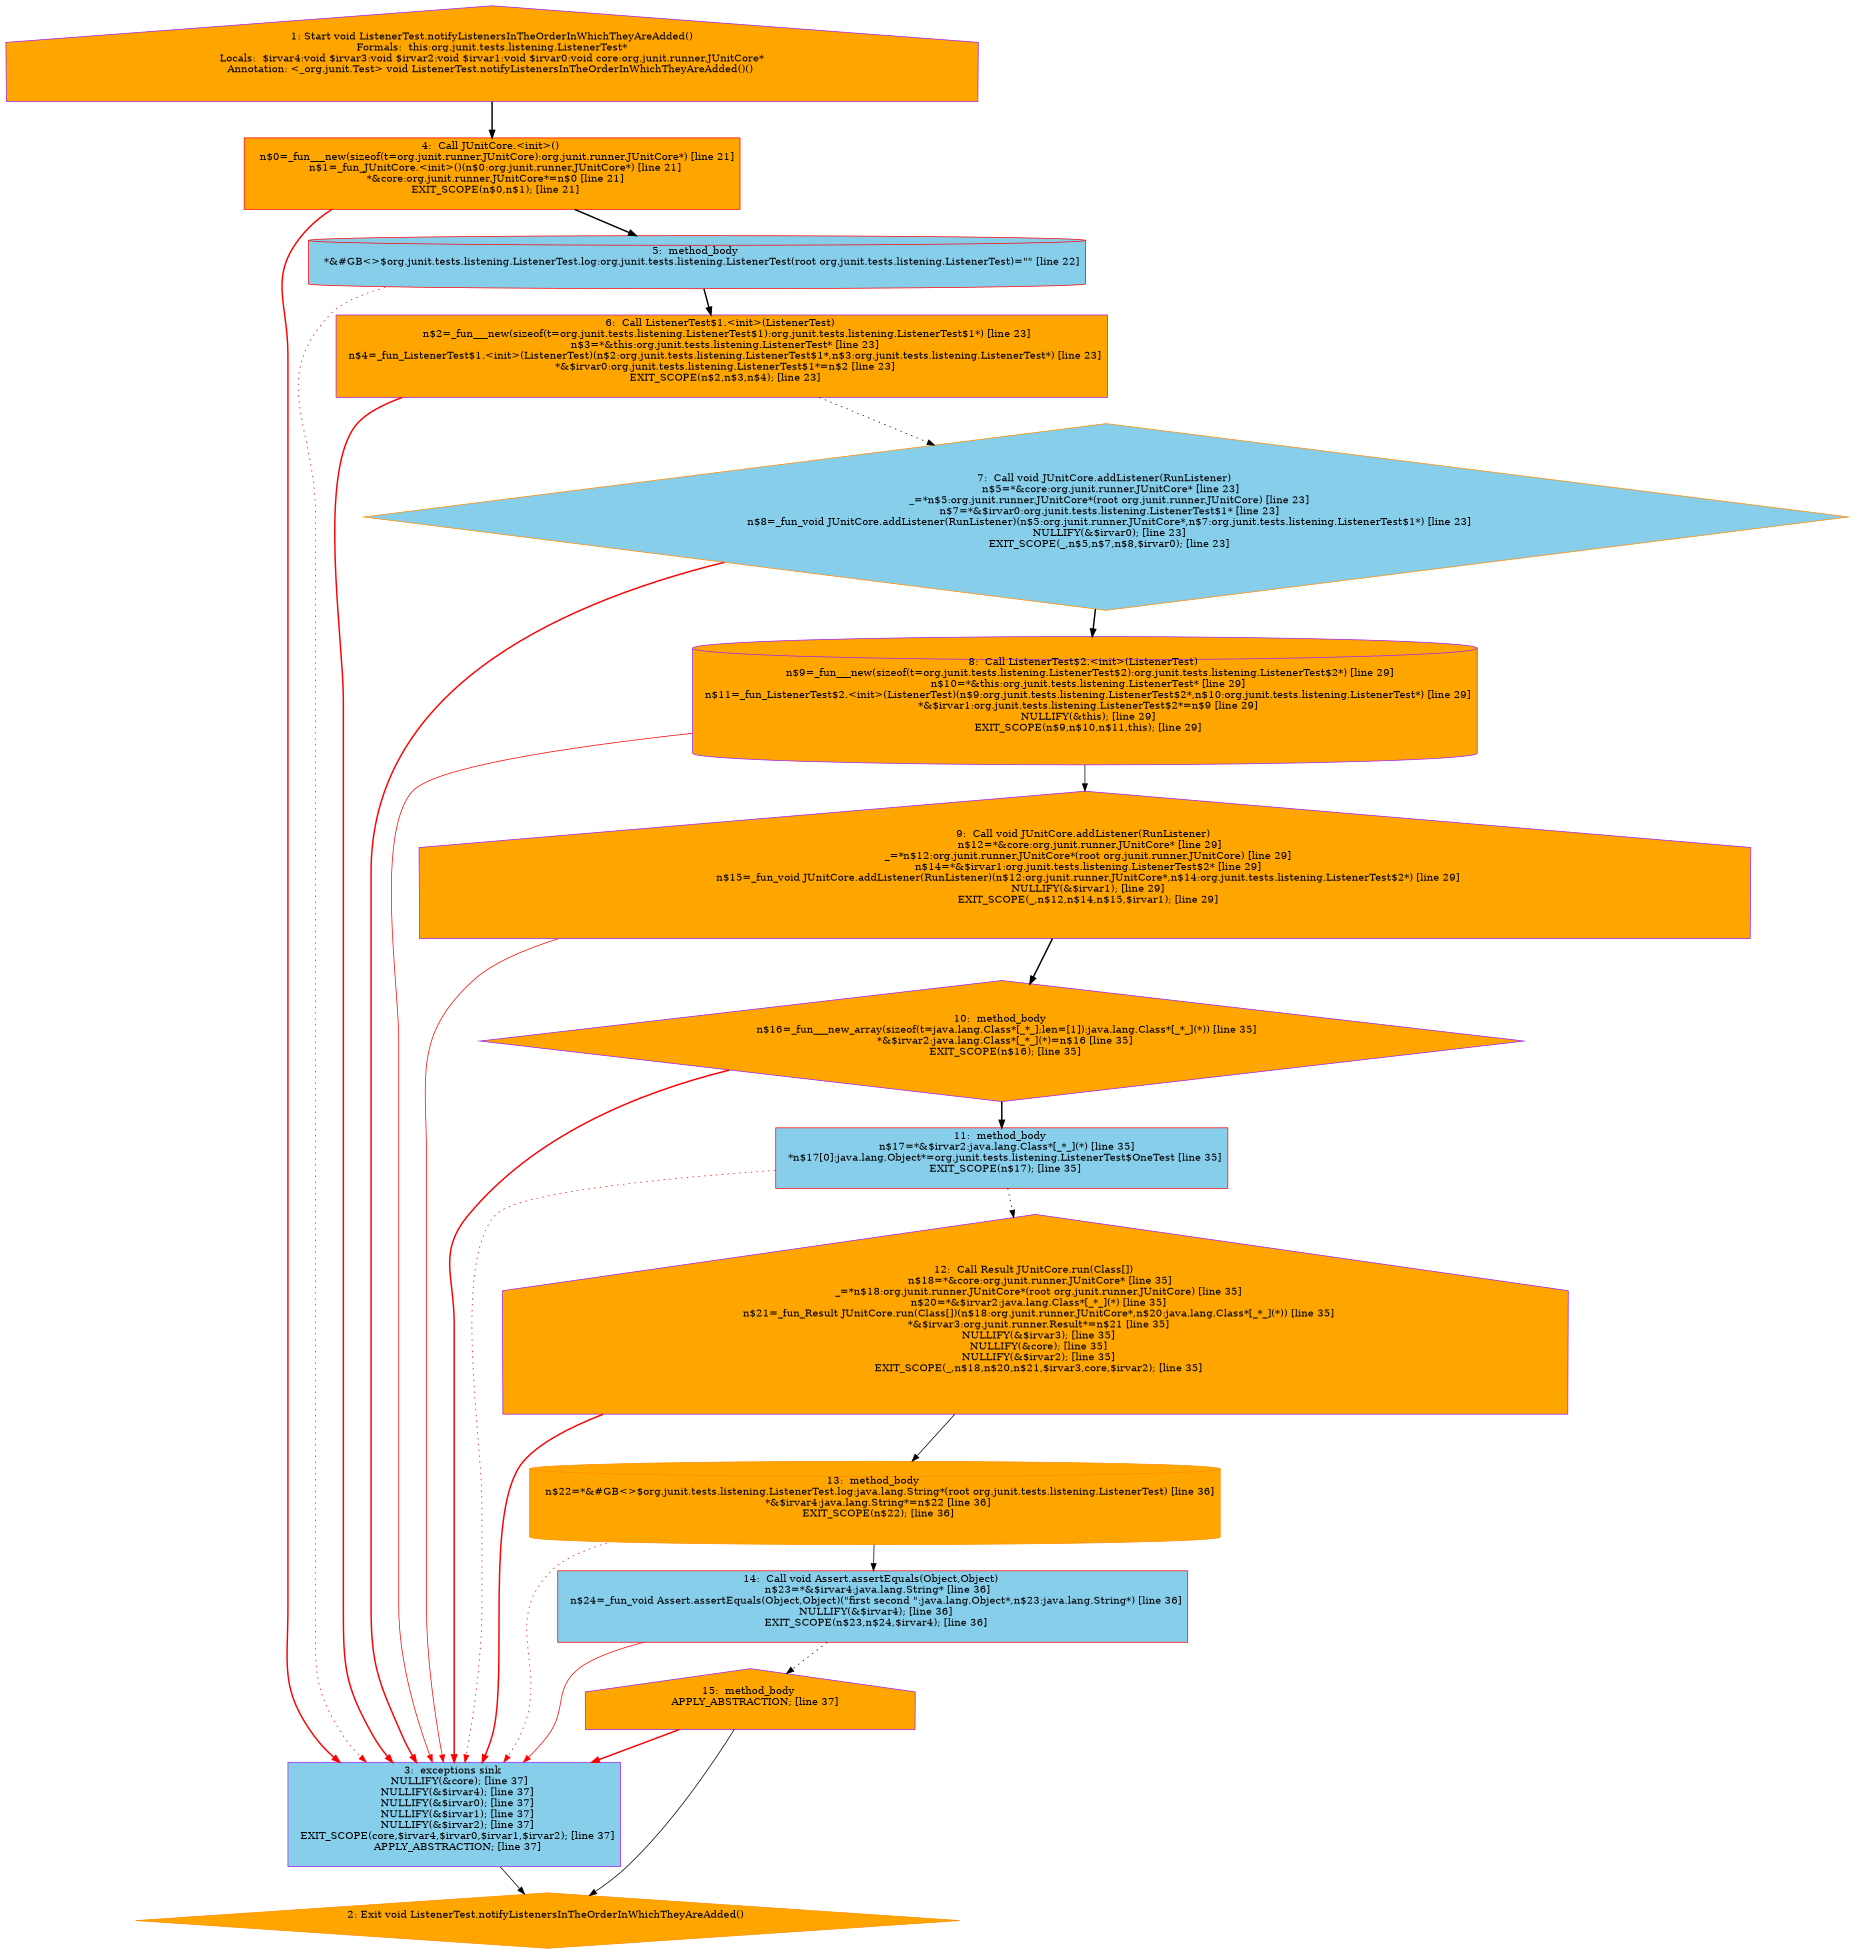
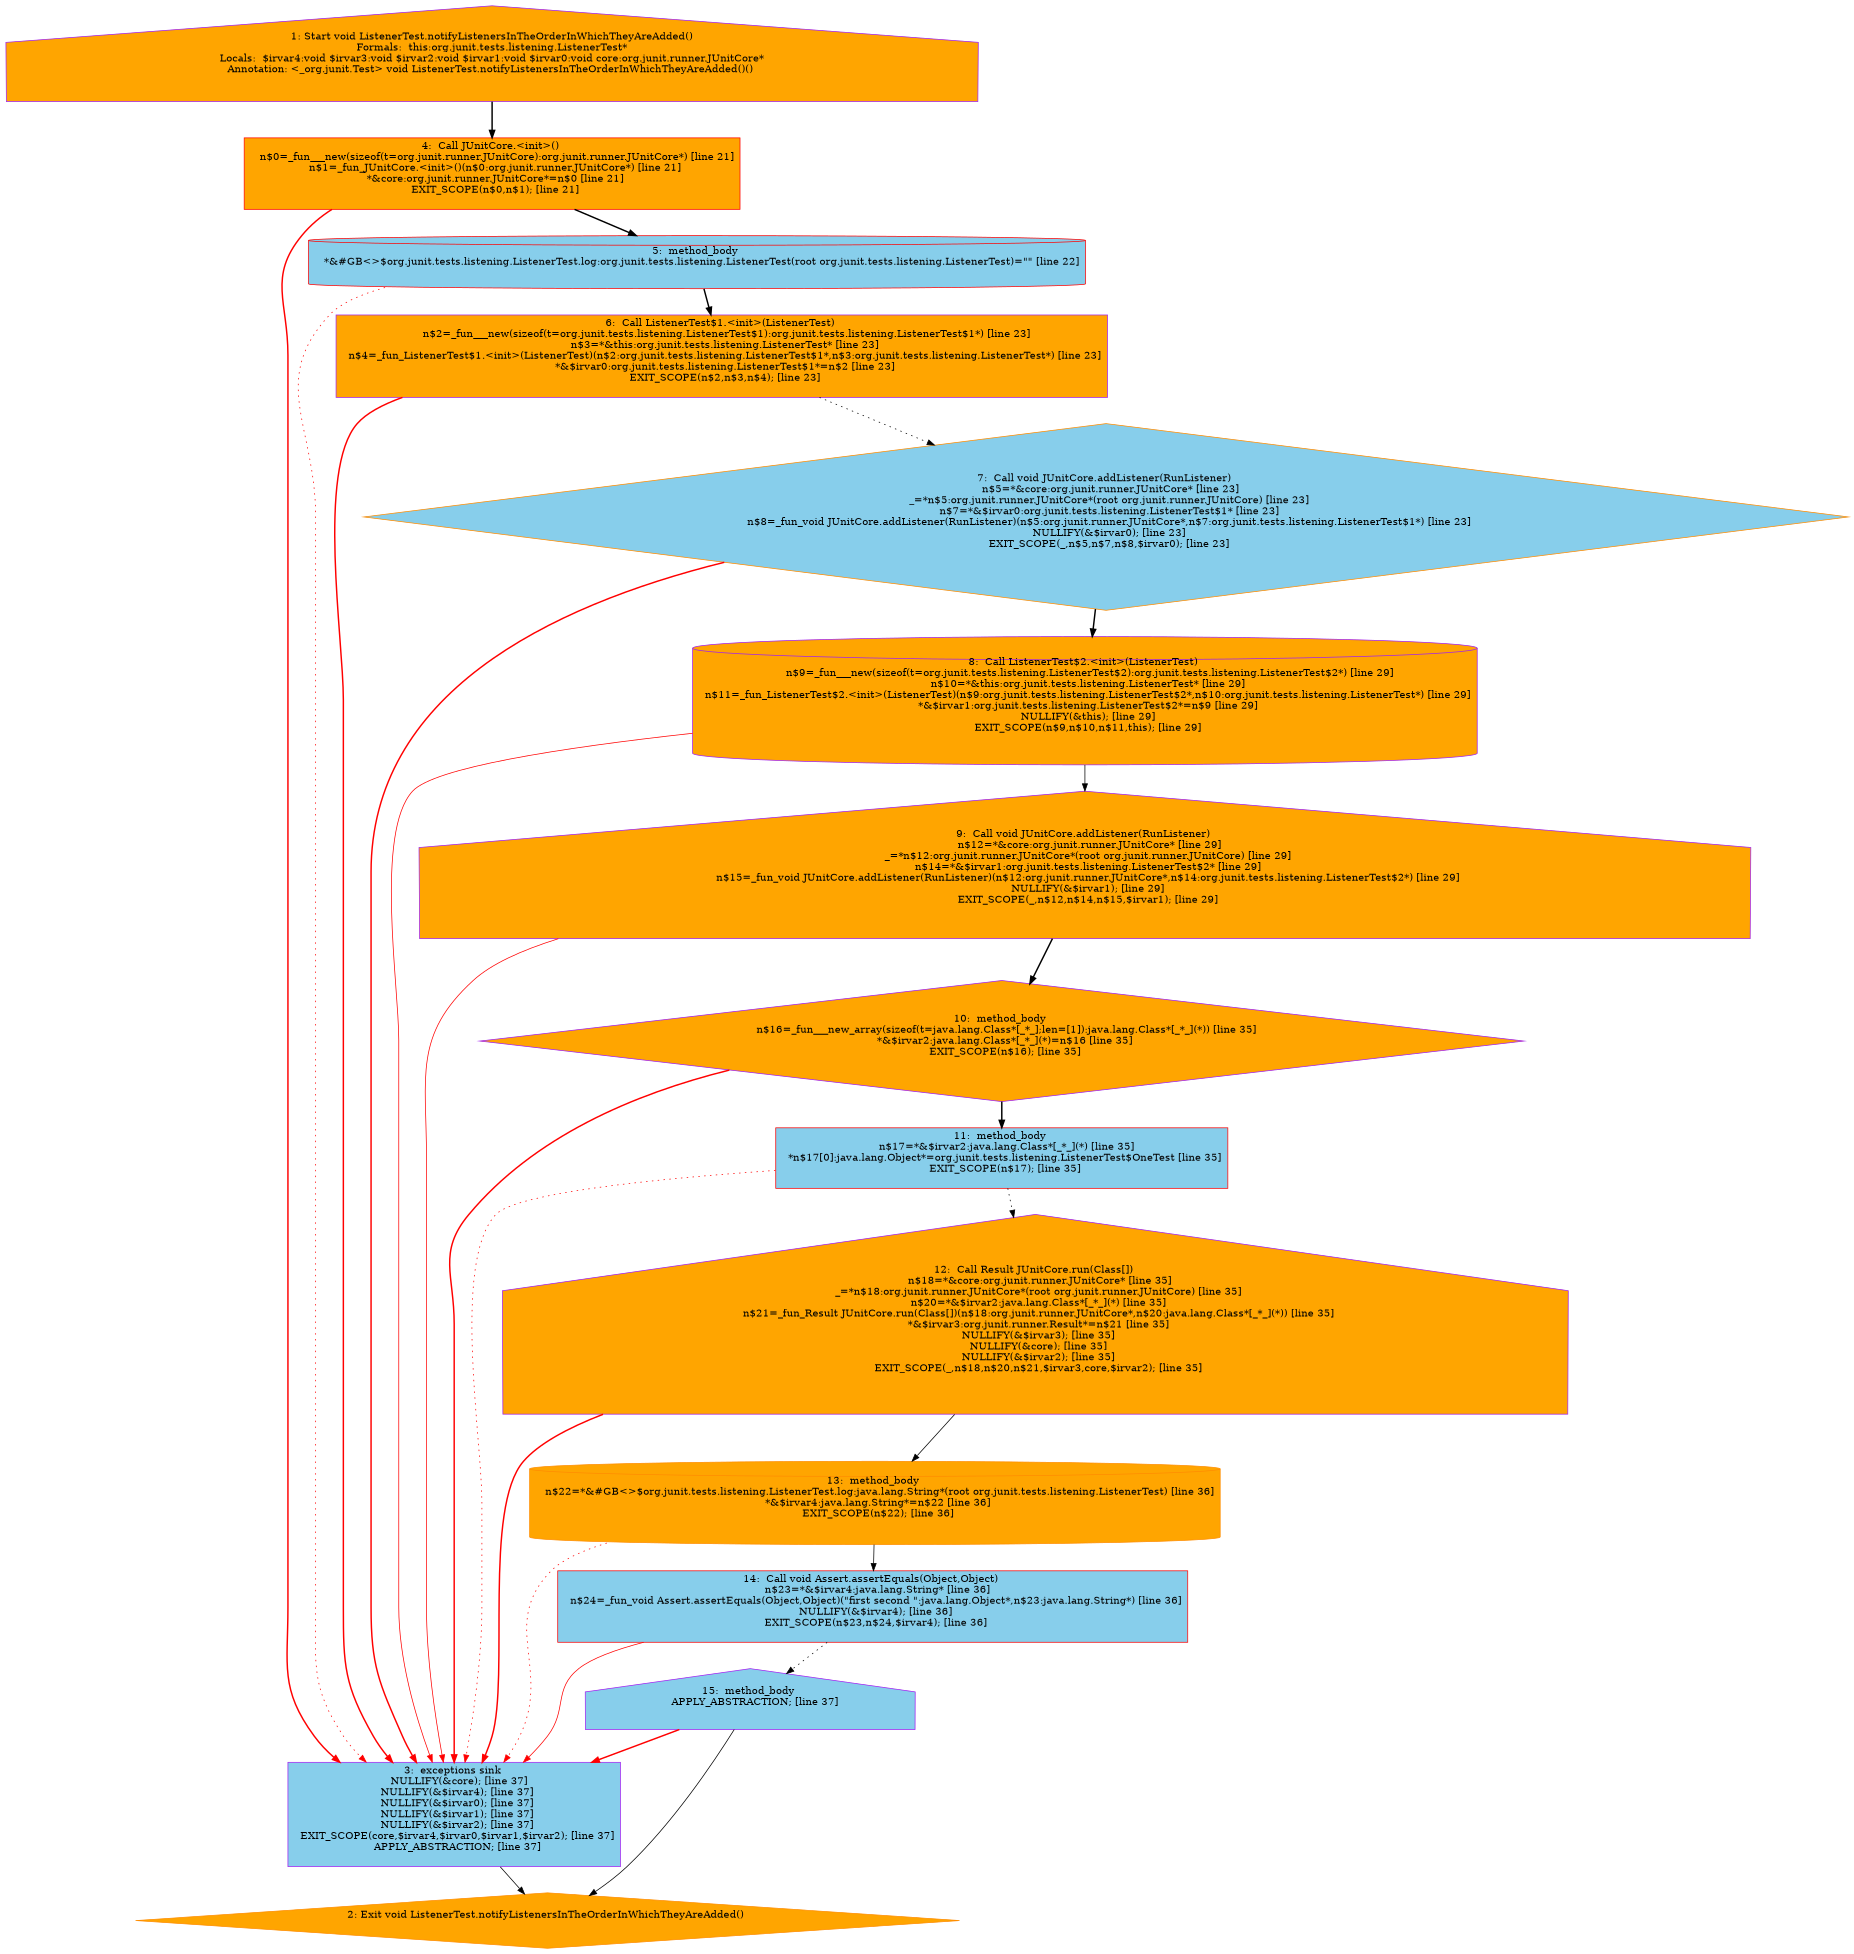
node "15:  method_body APPLY_ABSTRACTION; [line 37]": fillcolor orange -> skyblue
